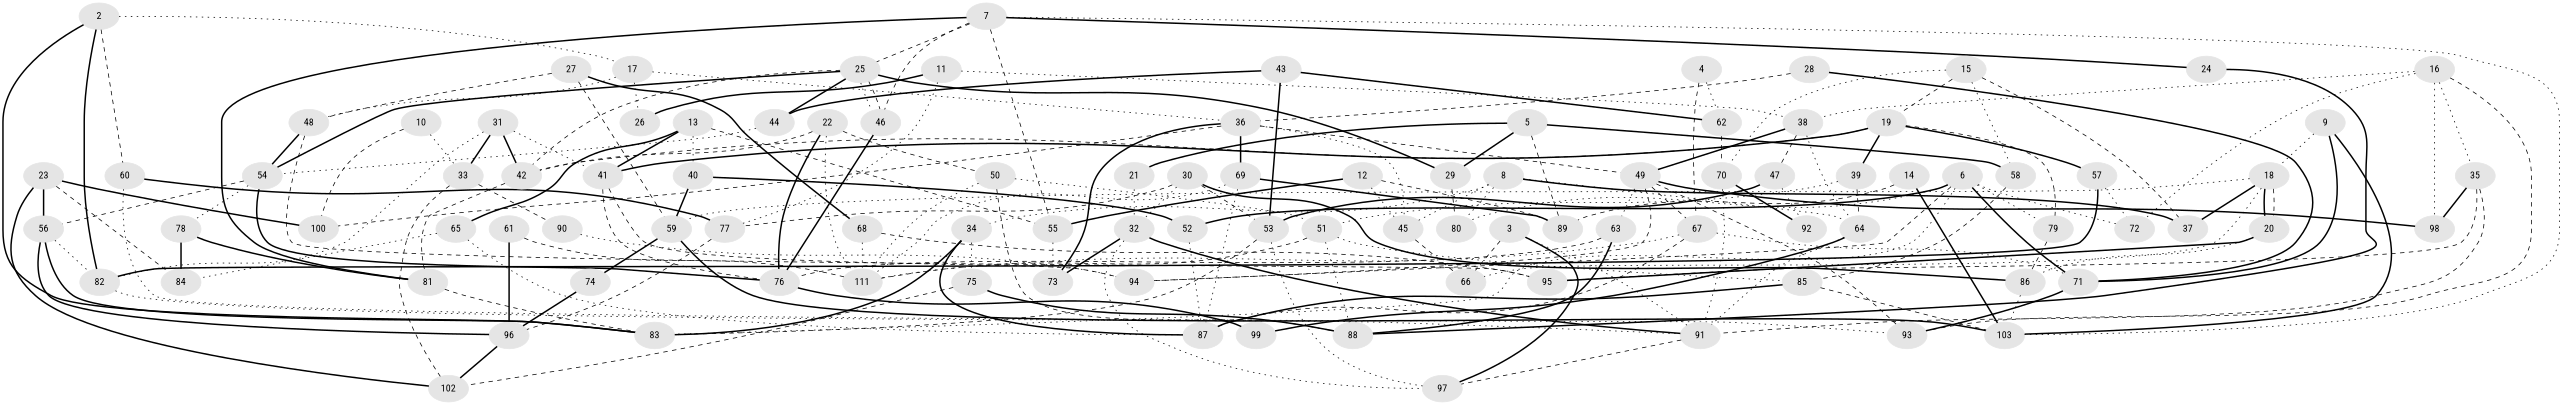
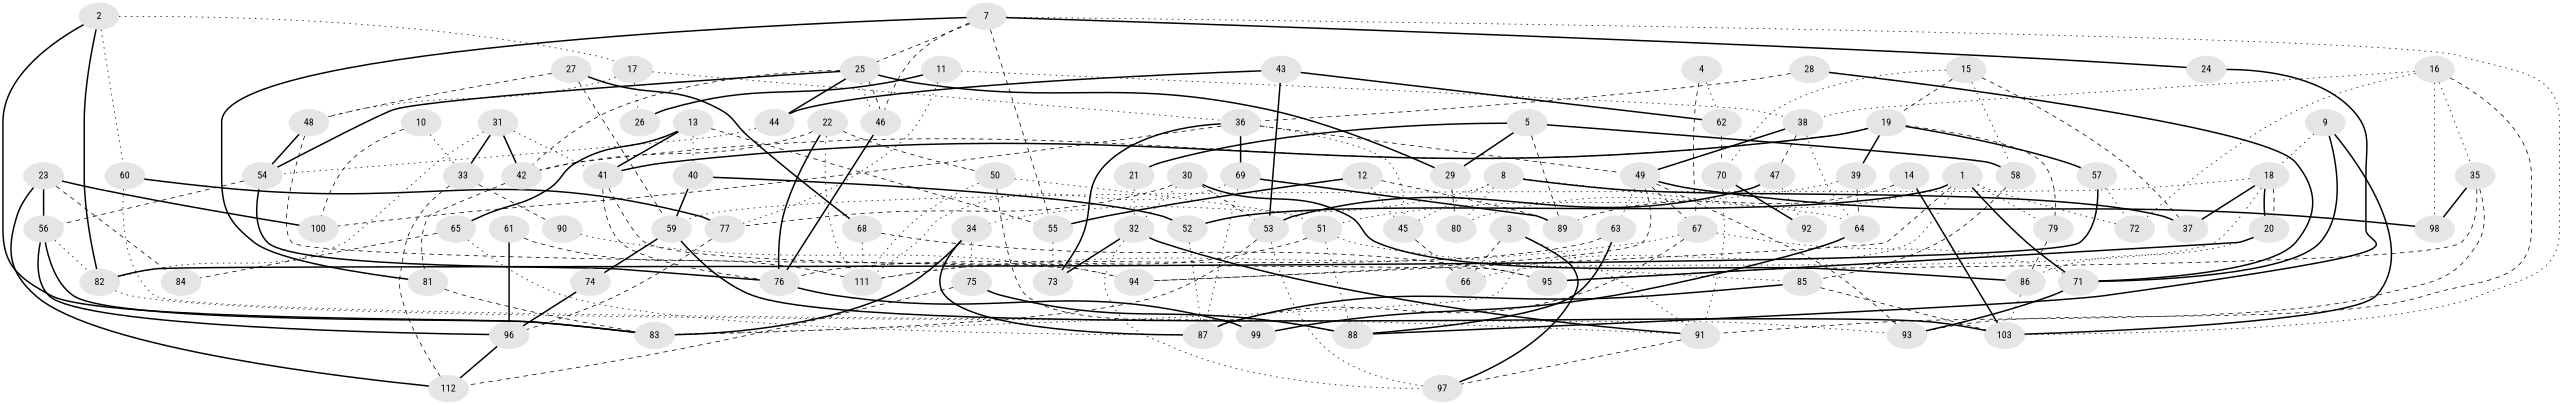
edge "2" -- "60": style dashed -> dotted
node "6": label "6" -> "1"
node "78": removed
edge "65" -- "84": style dotted -> dashed
edge "64" -- "91": removed
node "102": label "102" -> "112"
